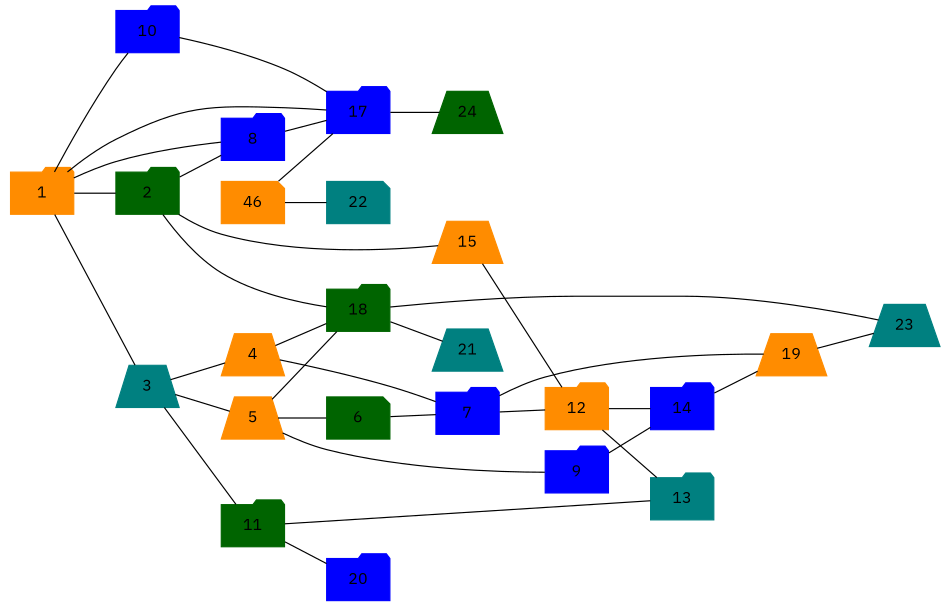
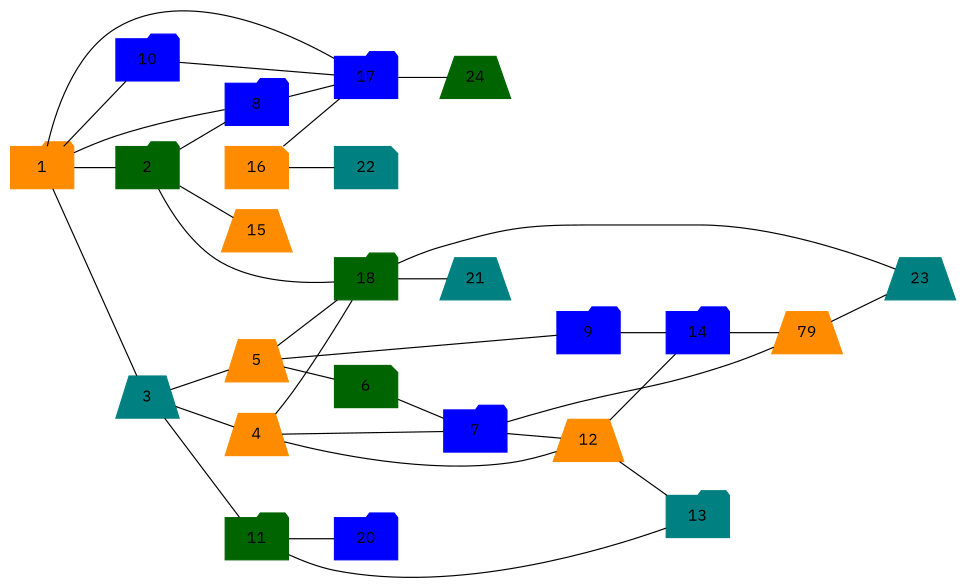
node "46": label "46" -> "16"
edge "15" -- "12": now "4" -- "12"
node "19": label "19" -> "79"
node "12": shape folder -> trapezium
